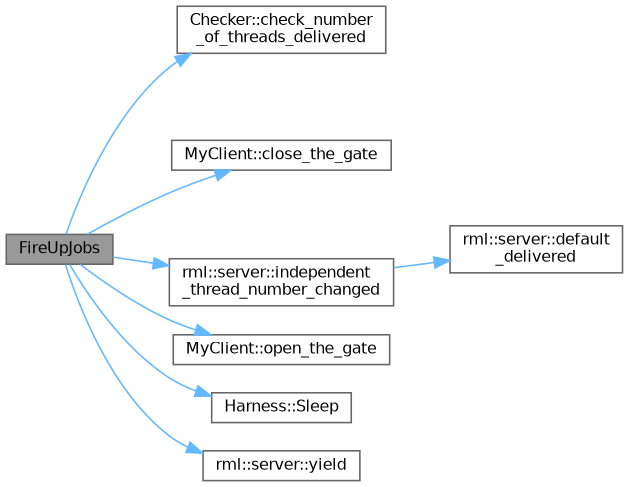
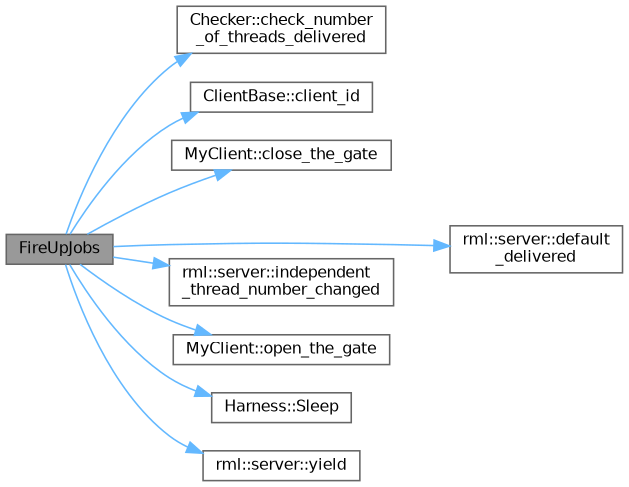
node "ClientBase::client_id": added
edge "rml::server::independent _thread_number_changed" -> "rml::server::default _delivered": now "FireUpJobs" -> "rml::server::default _delivered"
